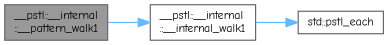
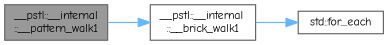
node "__pstl::__internal ::__internal_walk1": label "__pstl::__internal ::__internal_walk1" -> "__pstl::__internal ::__brick_walk1"
node "std::pstl_each": label "std::pstl_each" -> "std::for_each"
